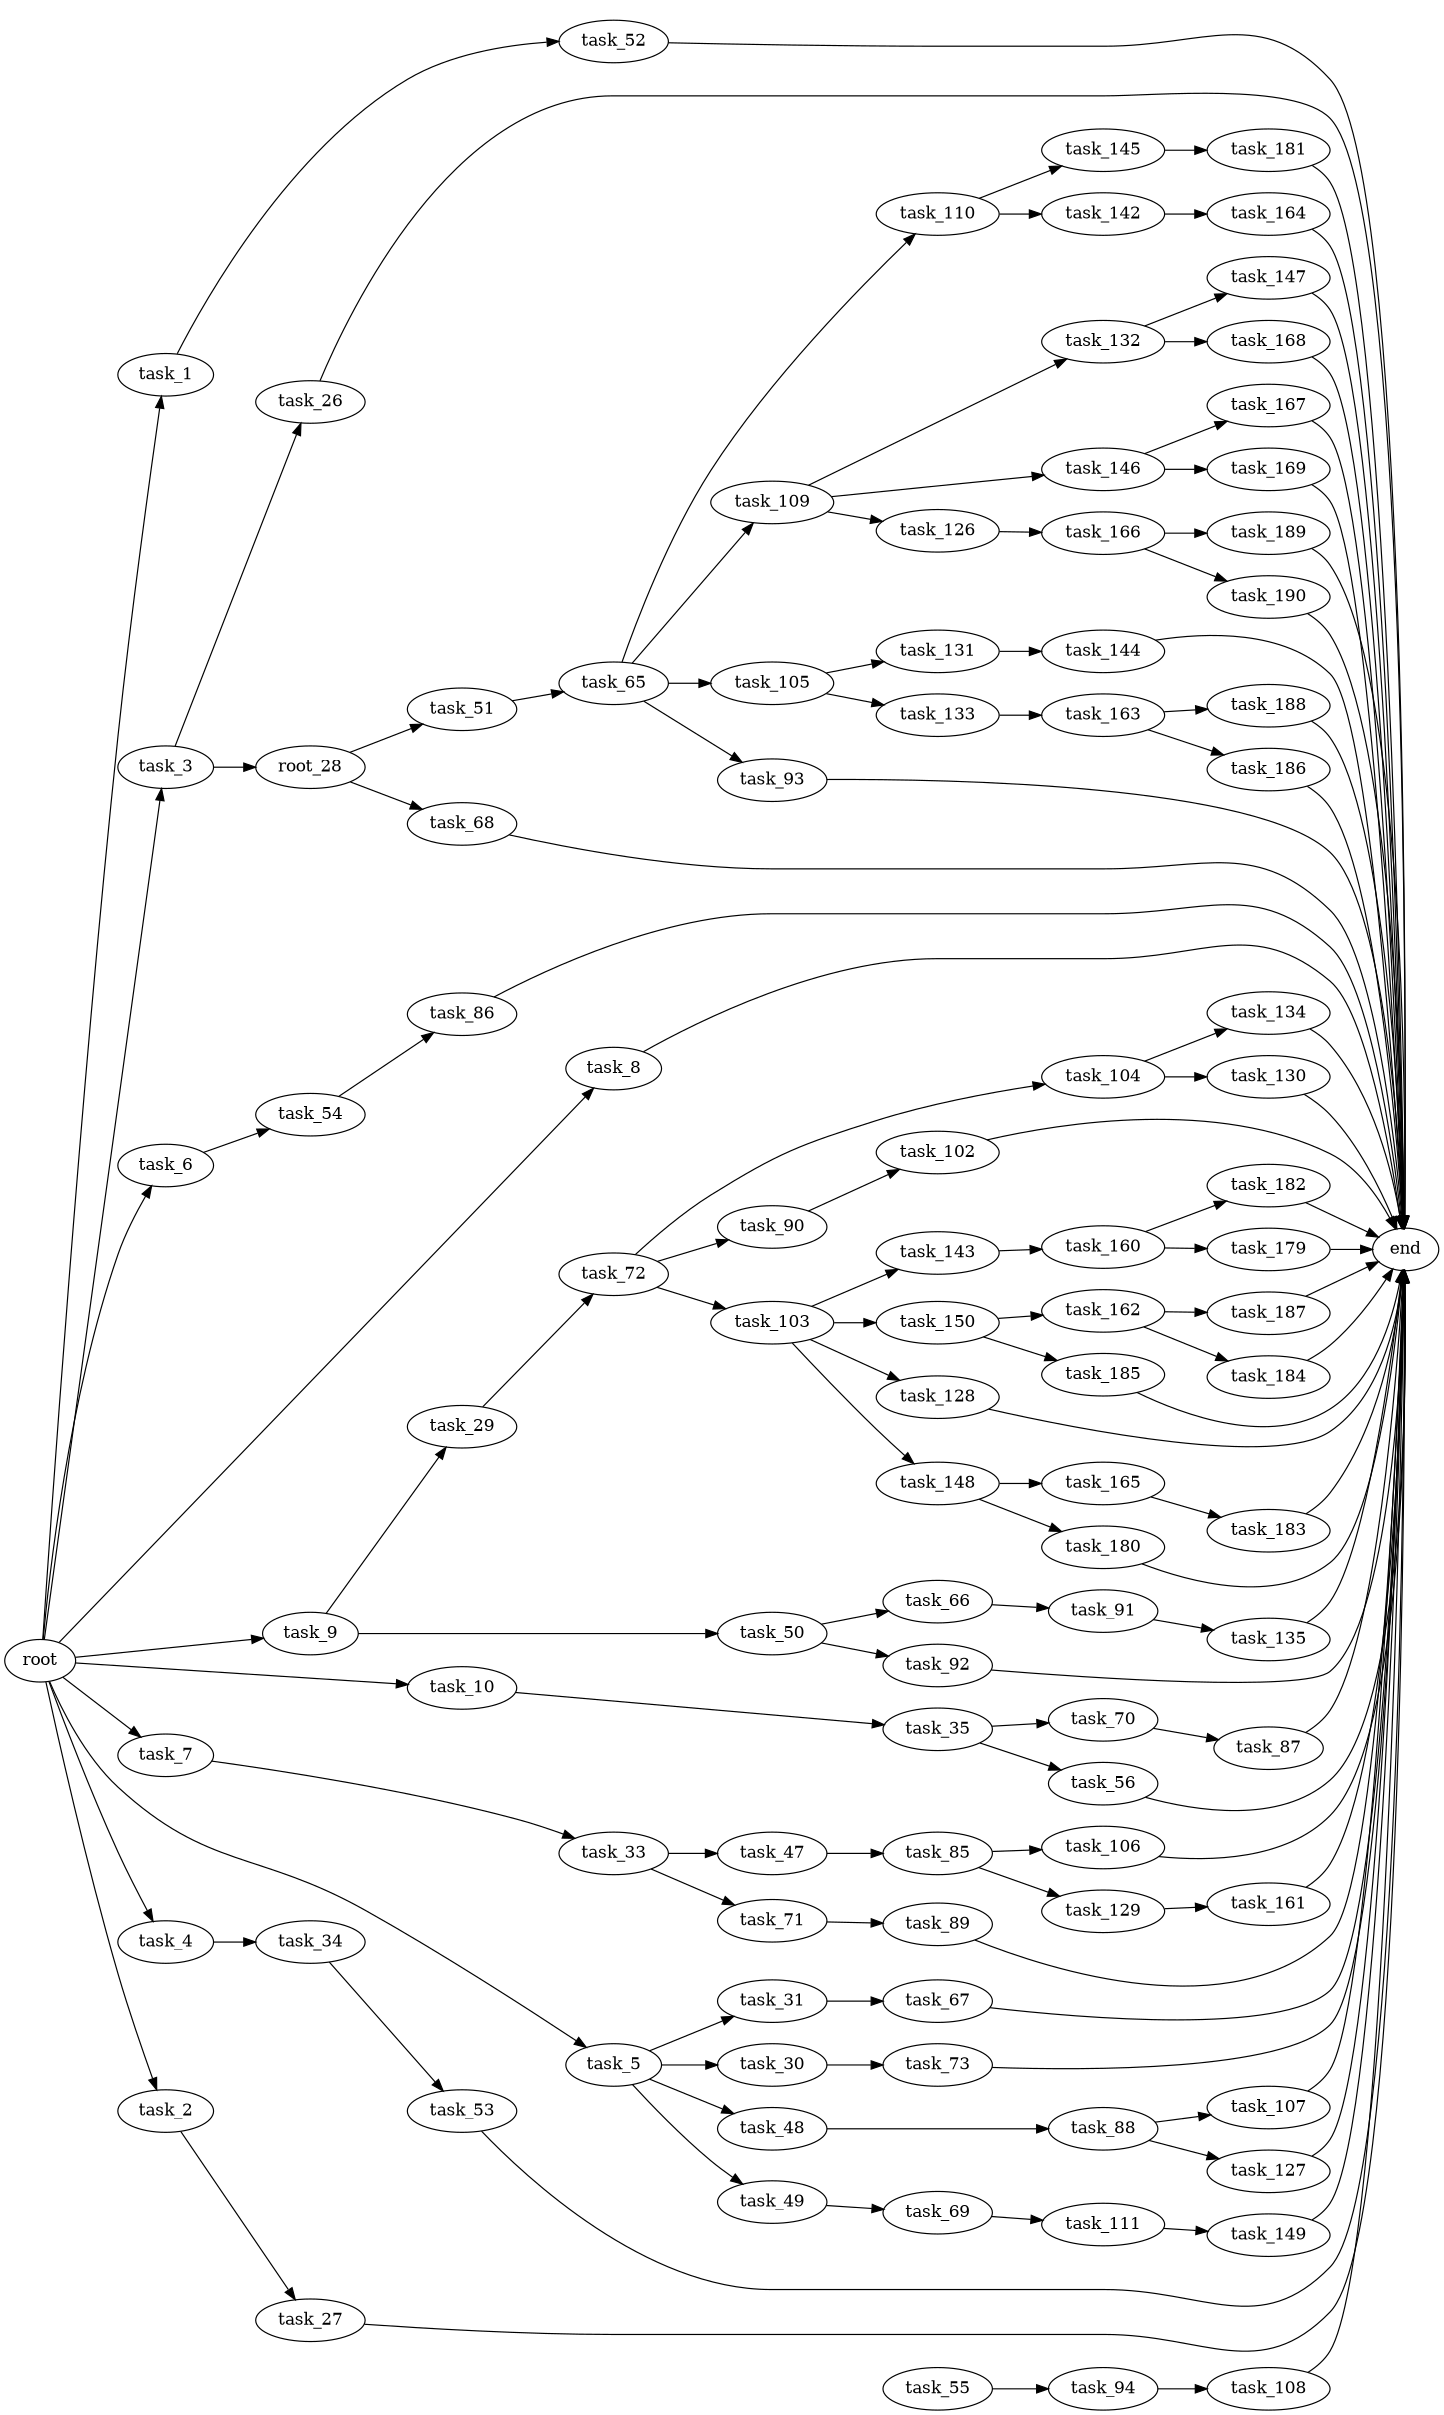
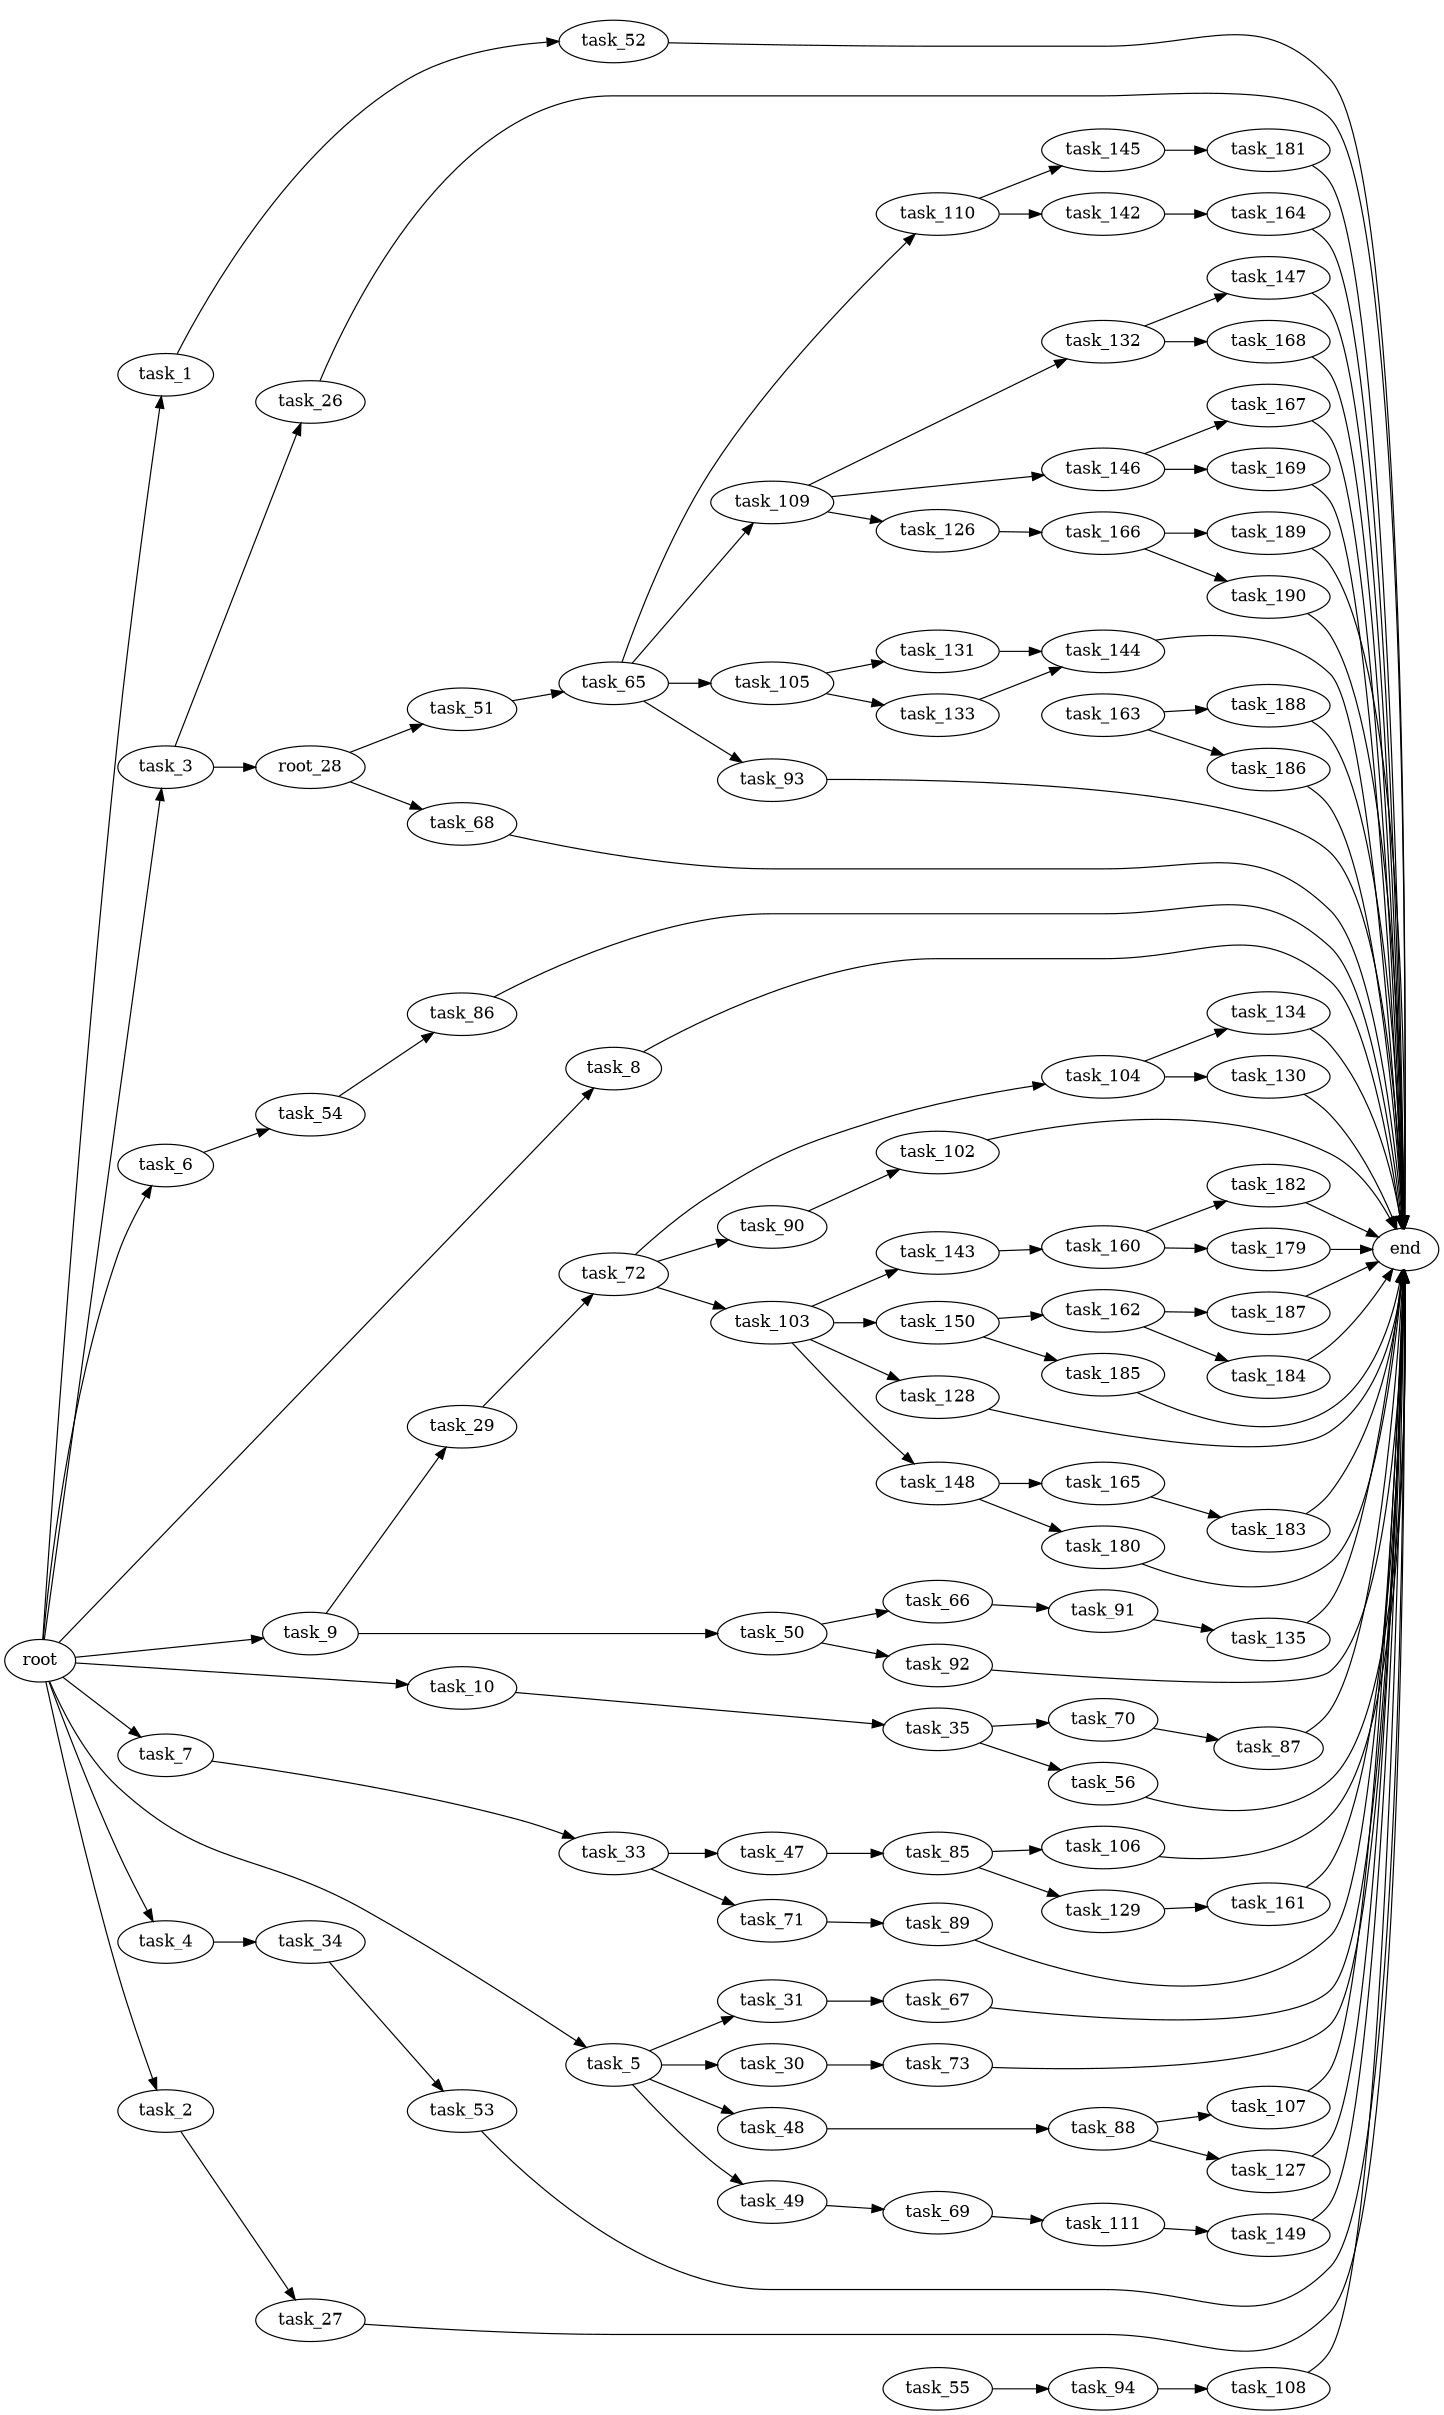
edge "task_133" -> "task_163": now "task_133" -> "task_144"
